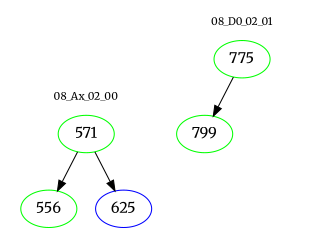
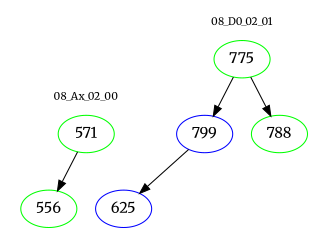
node "799": color green -> blue
node "788": added
edge "571" -> "625": now "799" -> "625"
